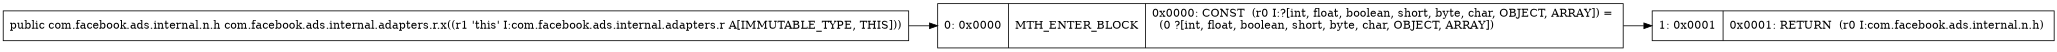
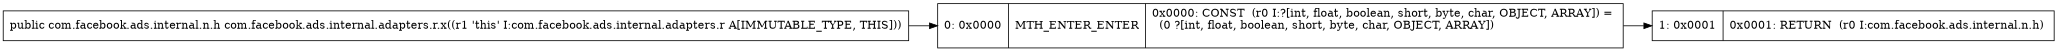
node "0: 0x0000": text "MTH_ENTER_BLOCK" -> "MTH_ENTER_ENTER"
